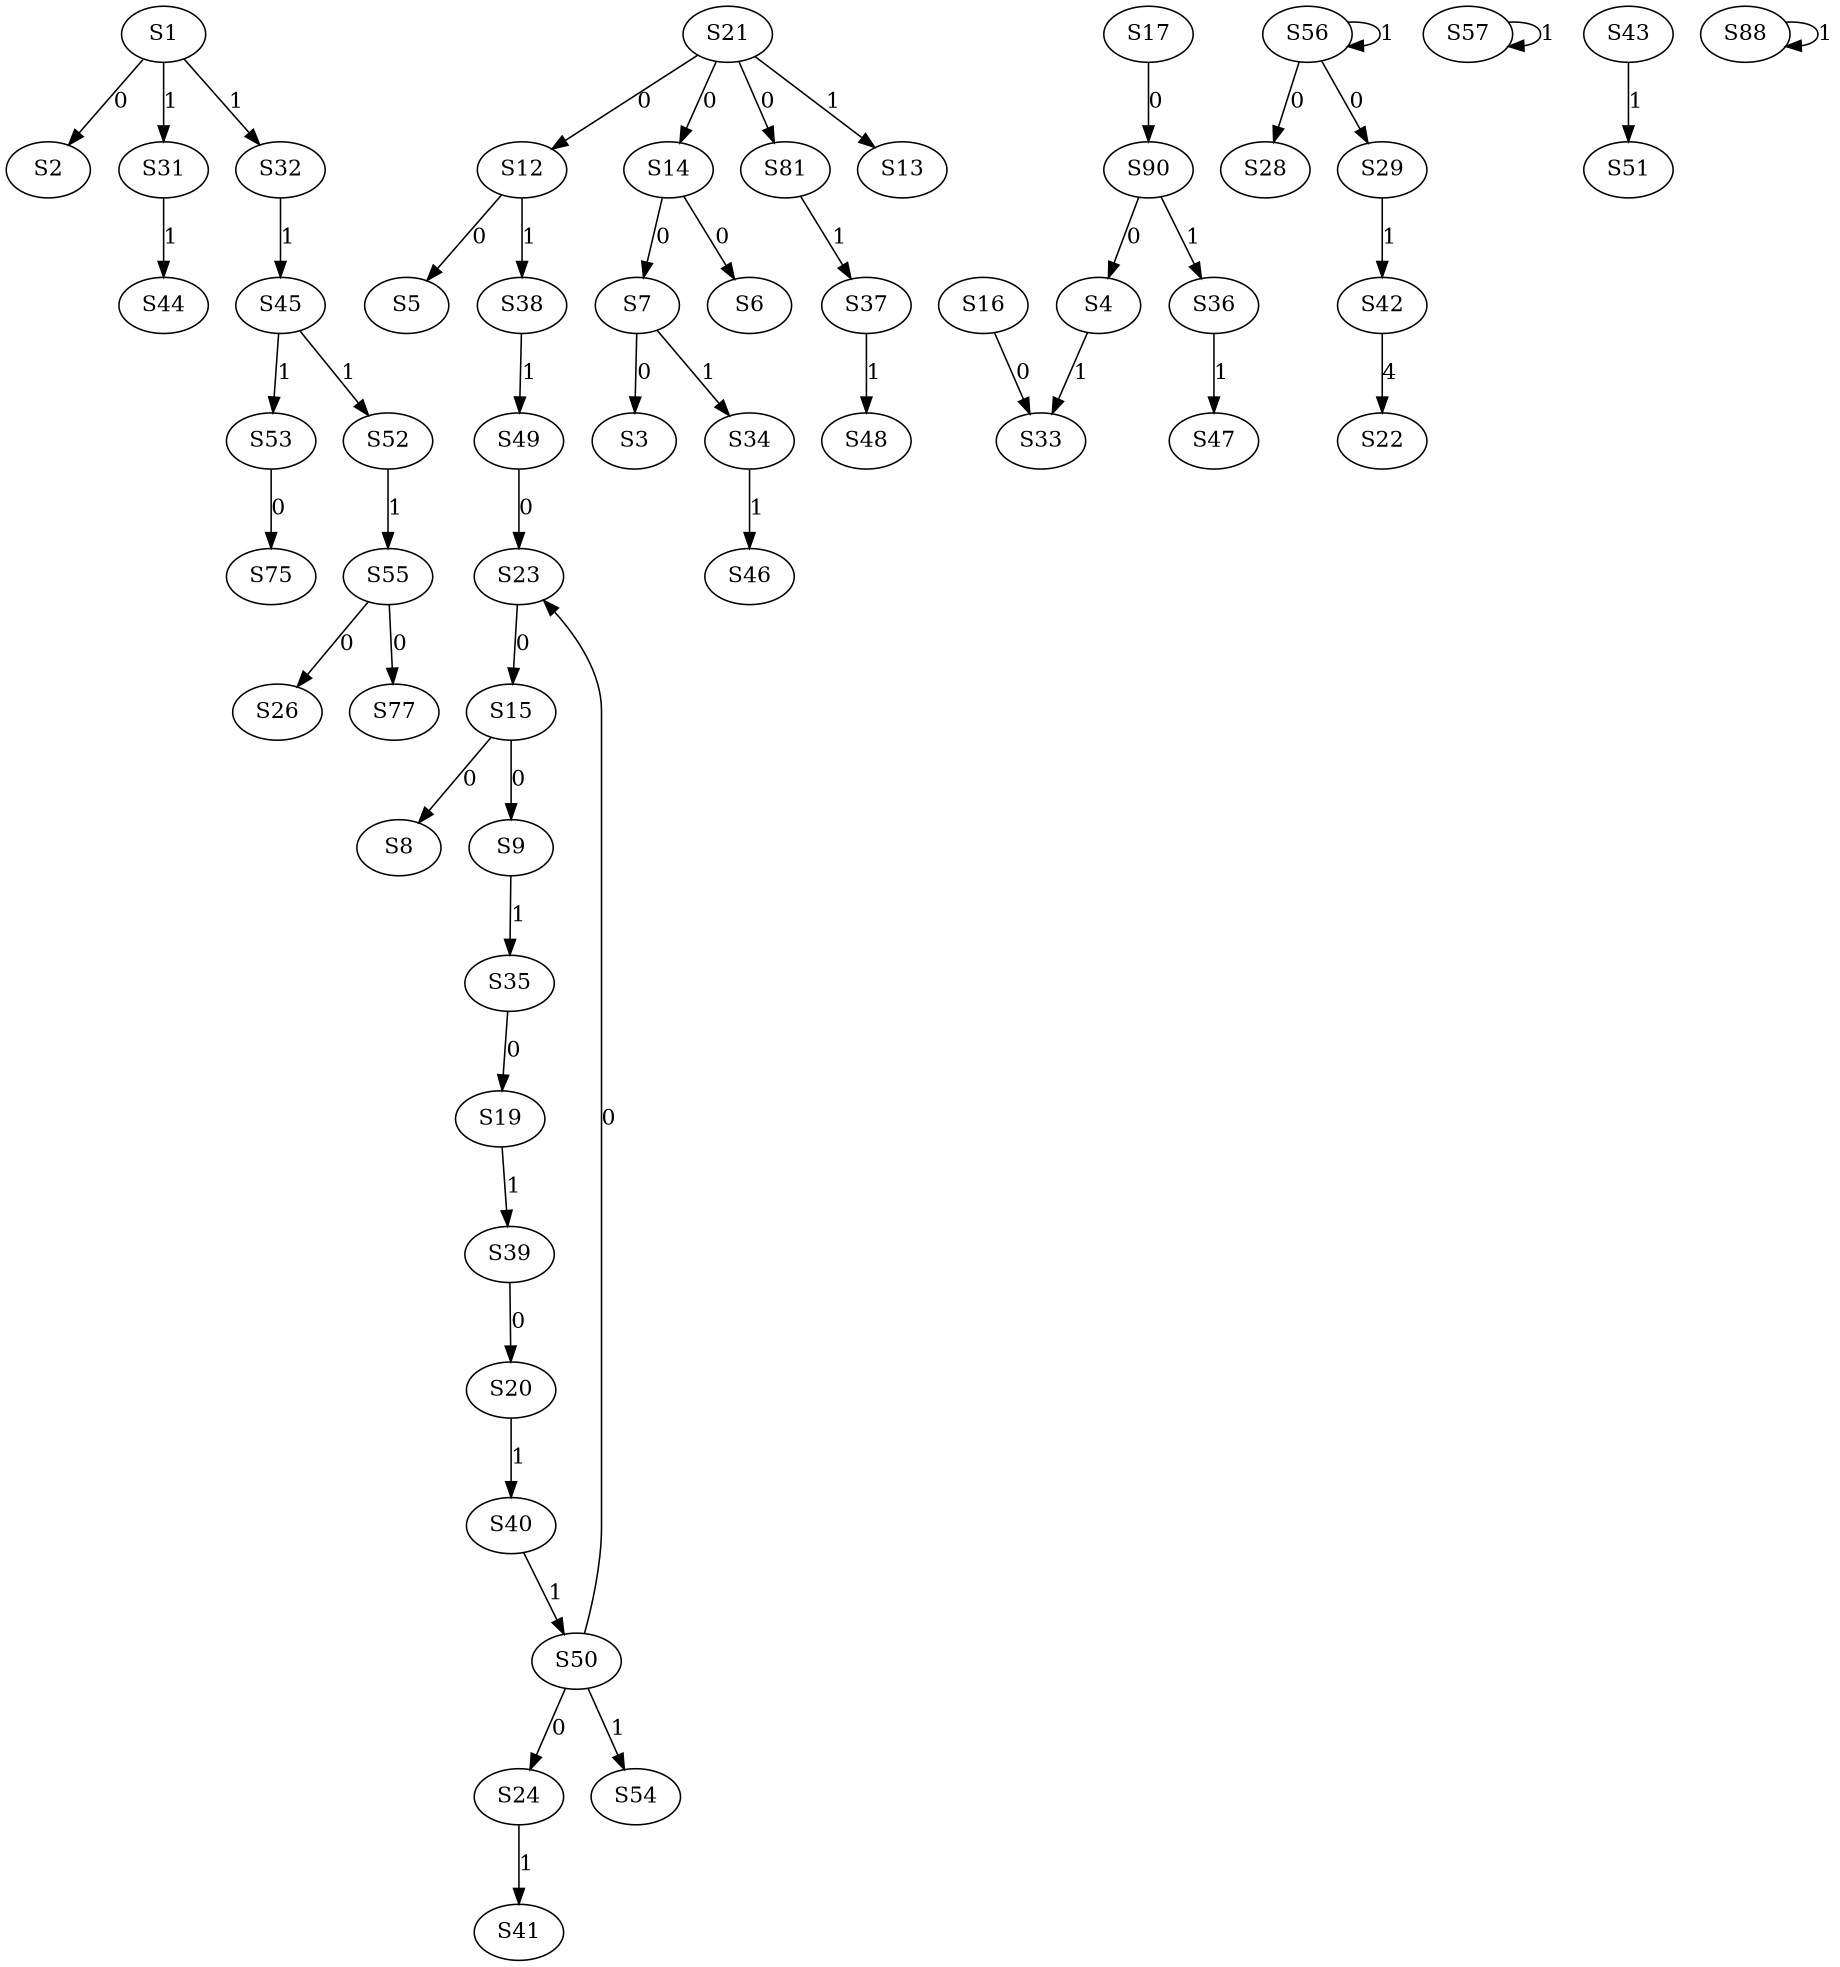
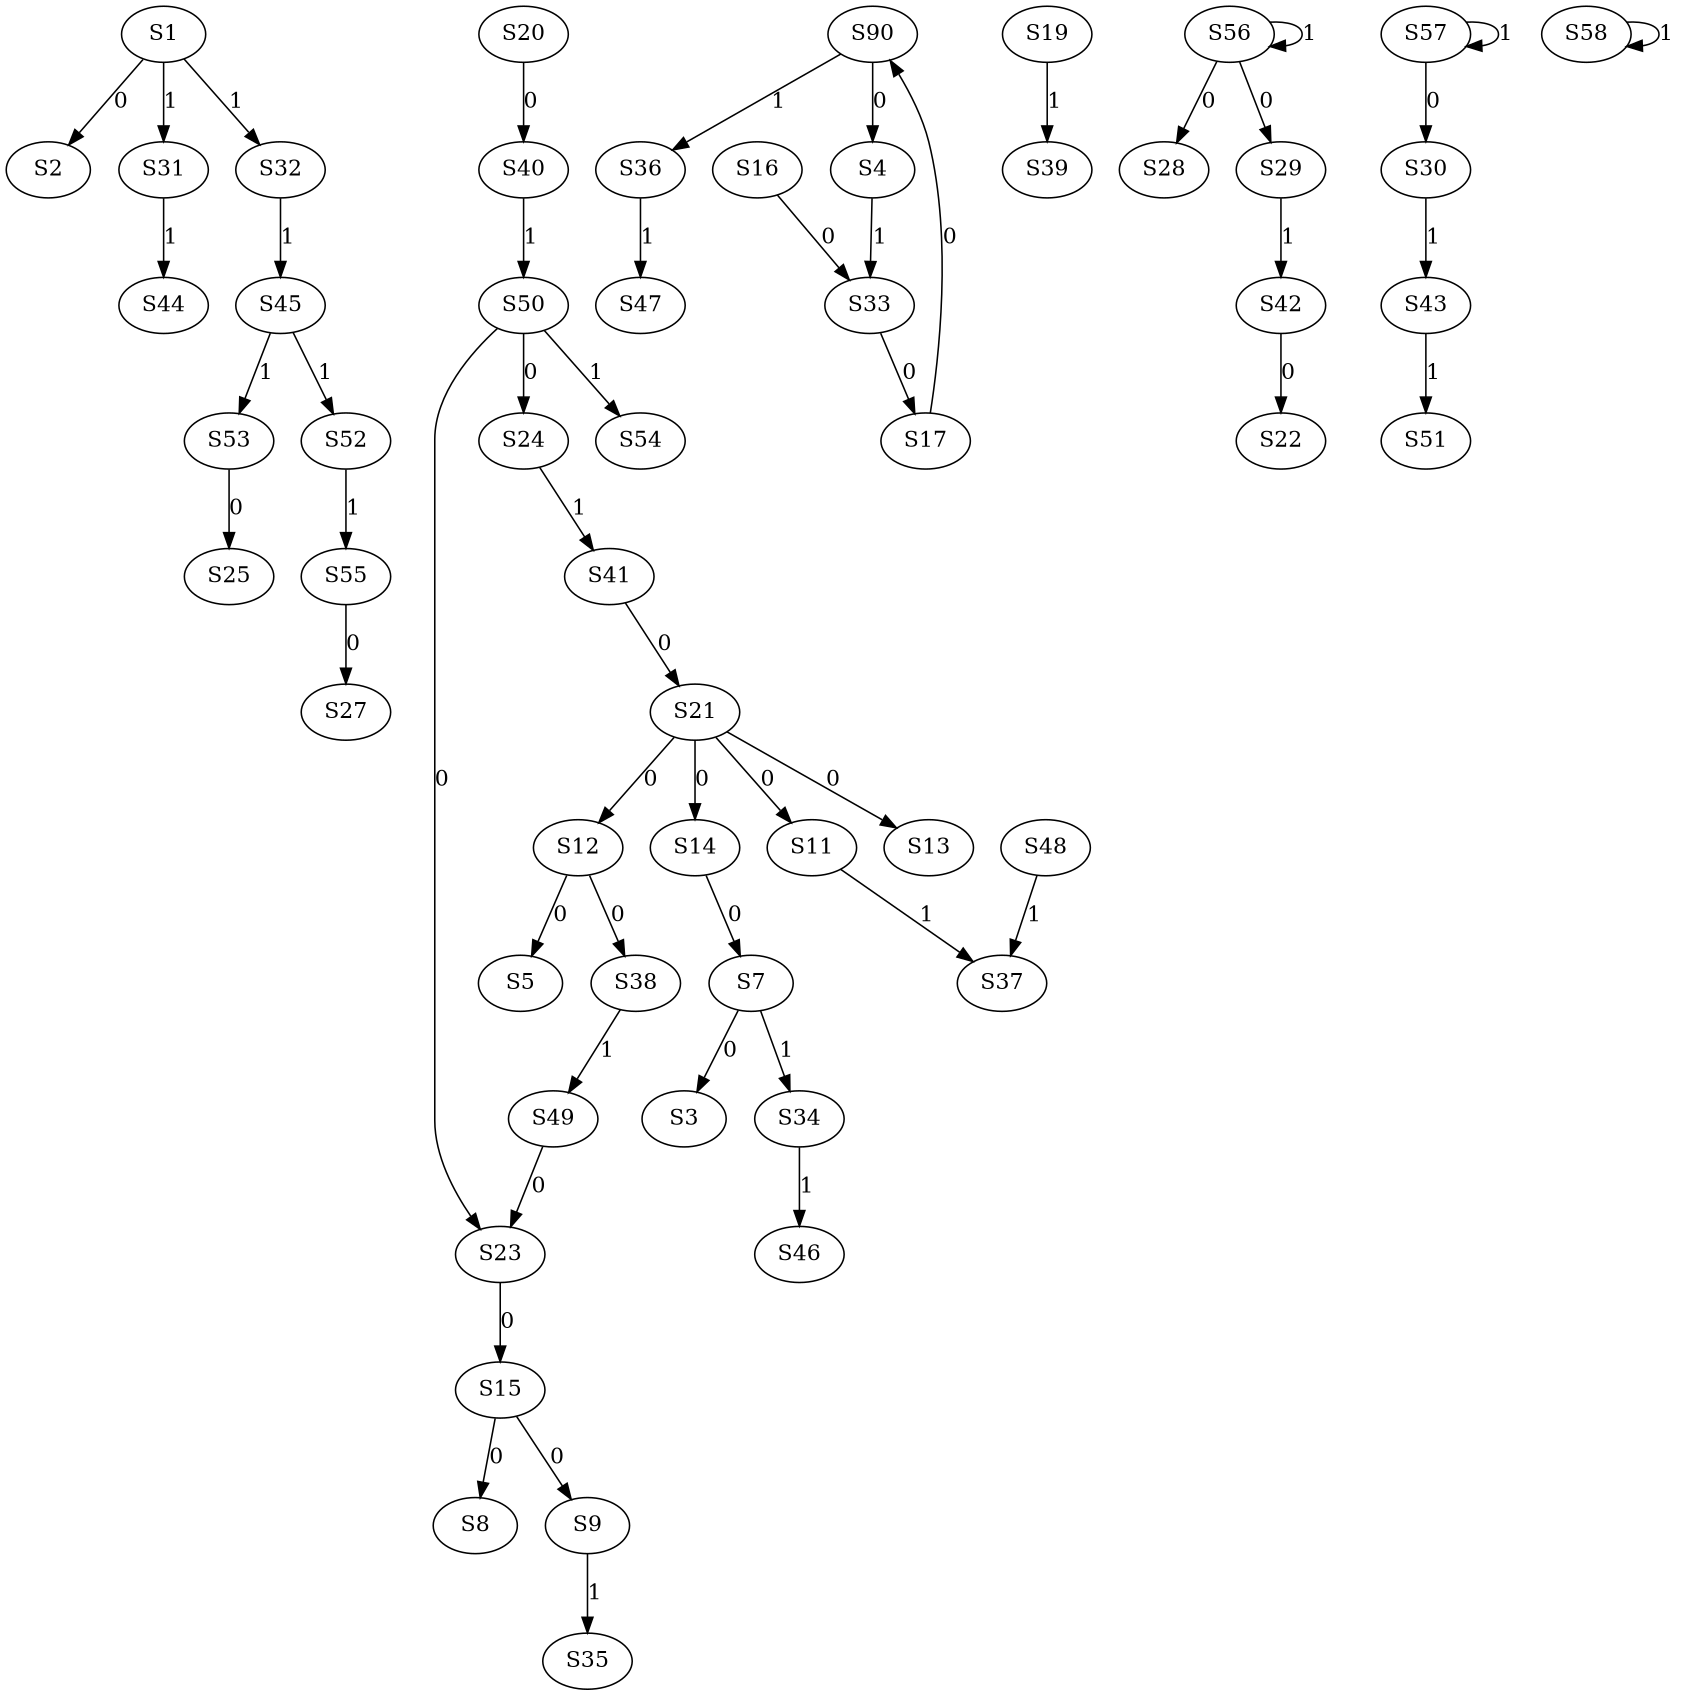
node "S88": label "S88" -> "S58"
edge "S21" -> "S13": label "1" -> "0"
node "S81": label "S81" -> "S11"
node "S30": added
edge "S12" -> "S38": label "1" -> "0"
node "S6": removed
edge "S37" -> "S48": reversed
edge "S33" -> "S17": added, label "0"
edge "S42" -> "S22": label "4" -> "0"
node "S75": label "S75" -> "S25"
edge "S41" -> "S21": added, label "0"
node "S26": removed
node "S77": label "S77" -> "S27"
edge "S35" -> "S19": removed, label "0"
edge "S39" -> "S20": removed, label "0"
edge "S20" -> "S40": label "1" -> "0"
